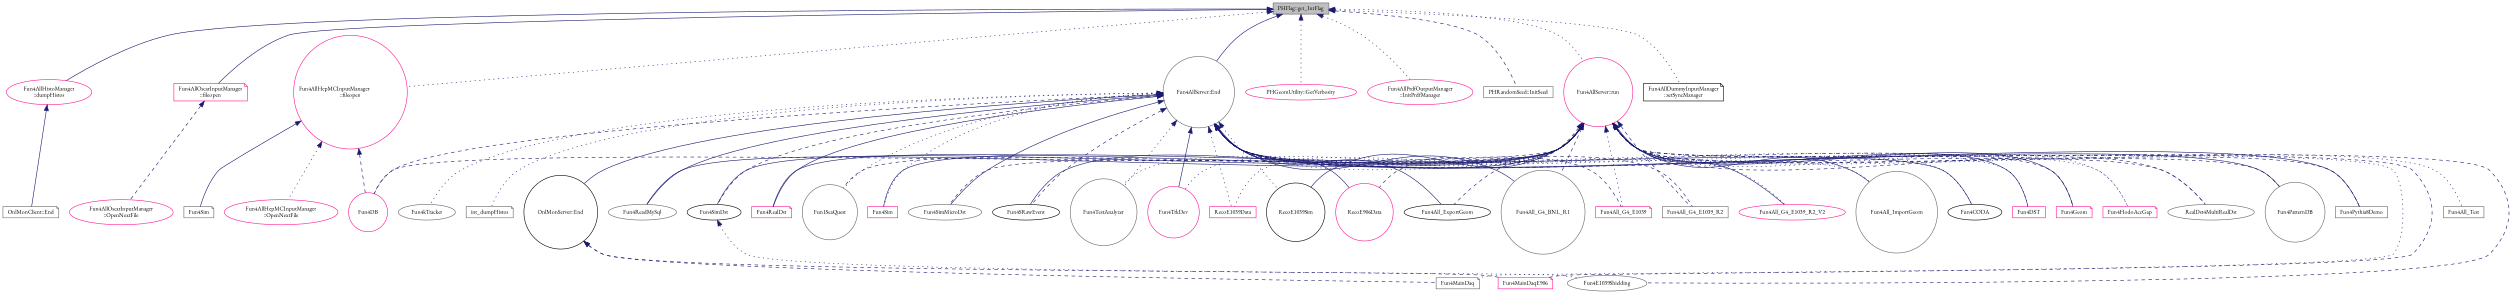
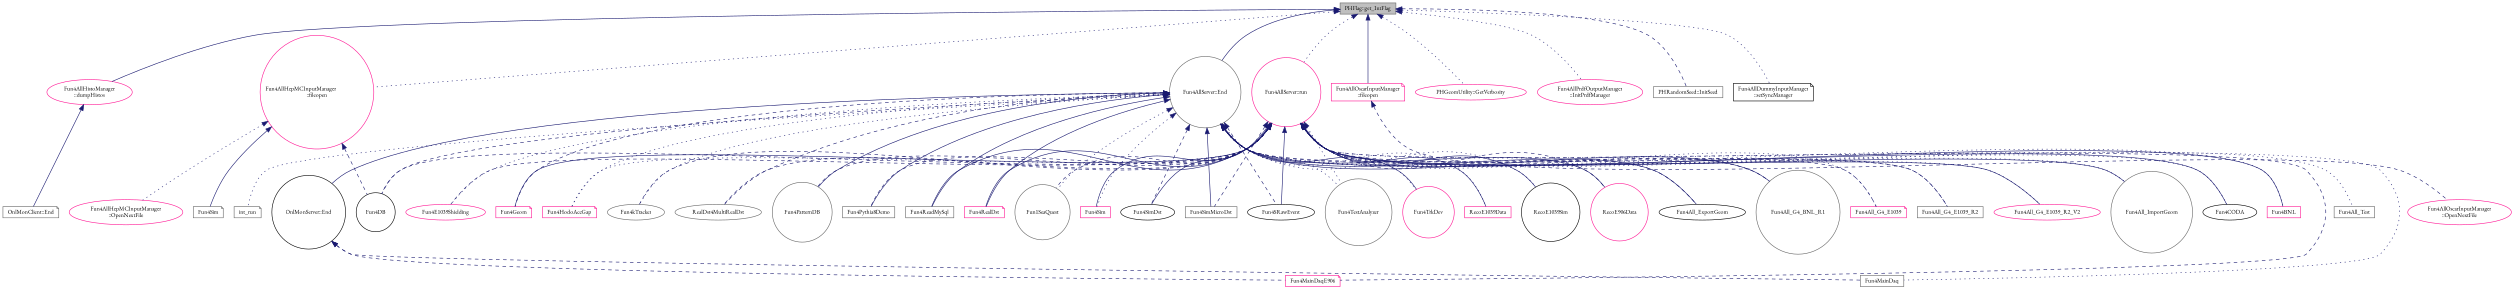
edge "Fun4kTracker" -> "Fun4AllServer::run": added
edge "RecoE1039Data" -> "Fun4AllServer::run": style dotted -> solid
node "Fun4DB": color deeppink -> black
node "int_dumpHistos": label "int_dumpHistos" -> "int_run"
node "Fun4ReadMySql": shape ellipse -> box
node "Fun4SimMicroDst": shape ellipse -> box
node "Fun4DST": label "Fun4DST" -> "Fun4BNL"
edge "Fun4E1039Shielding" -> "Fun4SimDst": now "Fun4E1039Shielding" -> "Fun4AllServer::End"
node "Fun4MainDaq": shape note -> box
node "Fun4E1039Shielding": color gray40 -> deeppink
